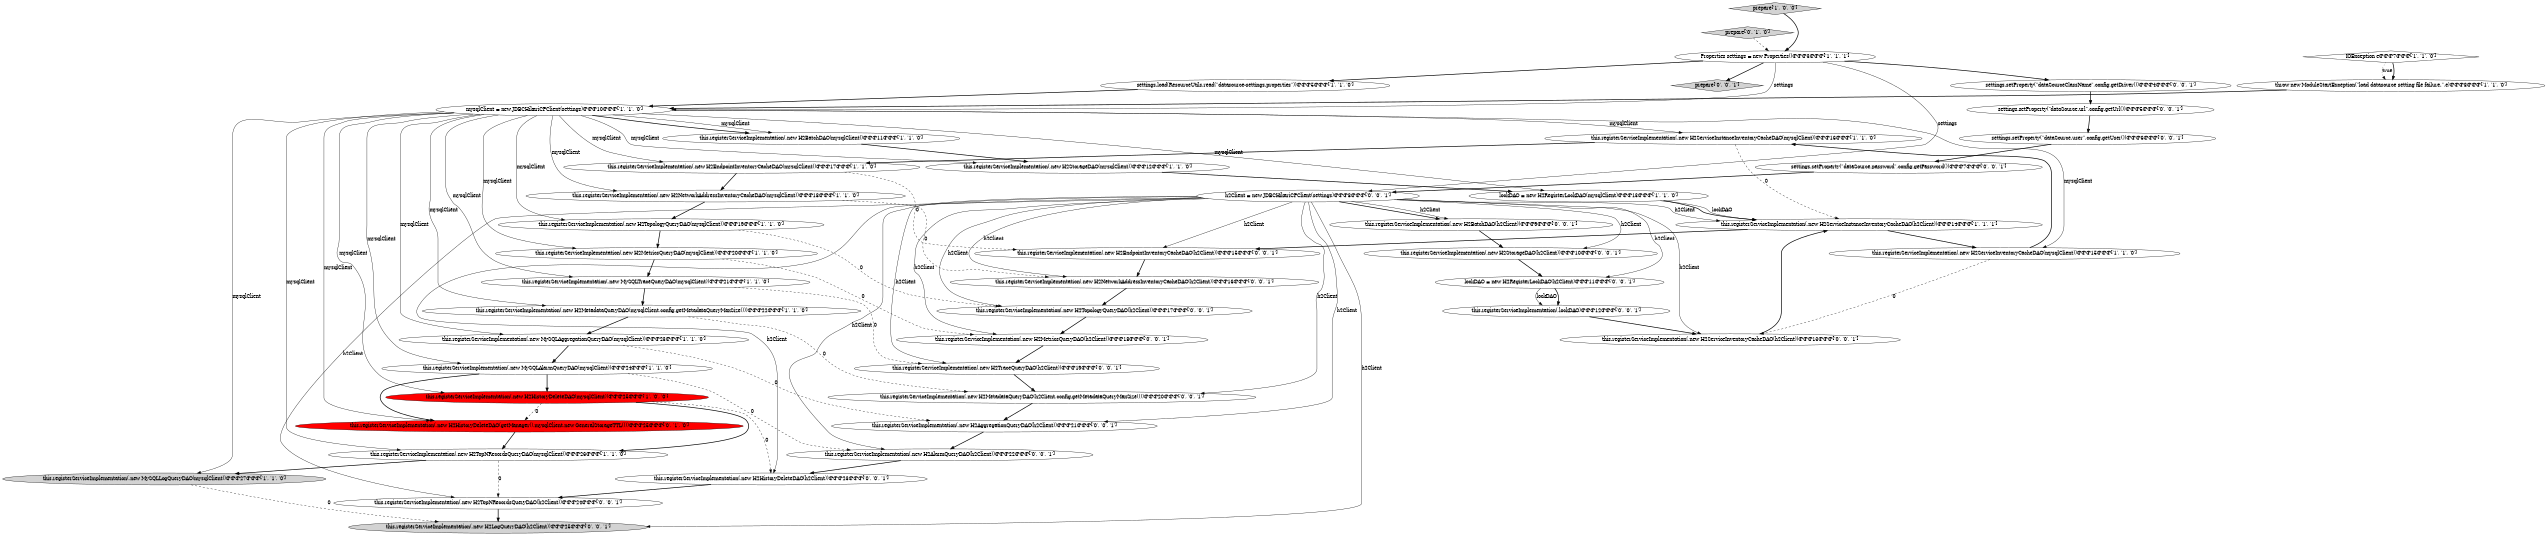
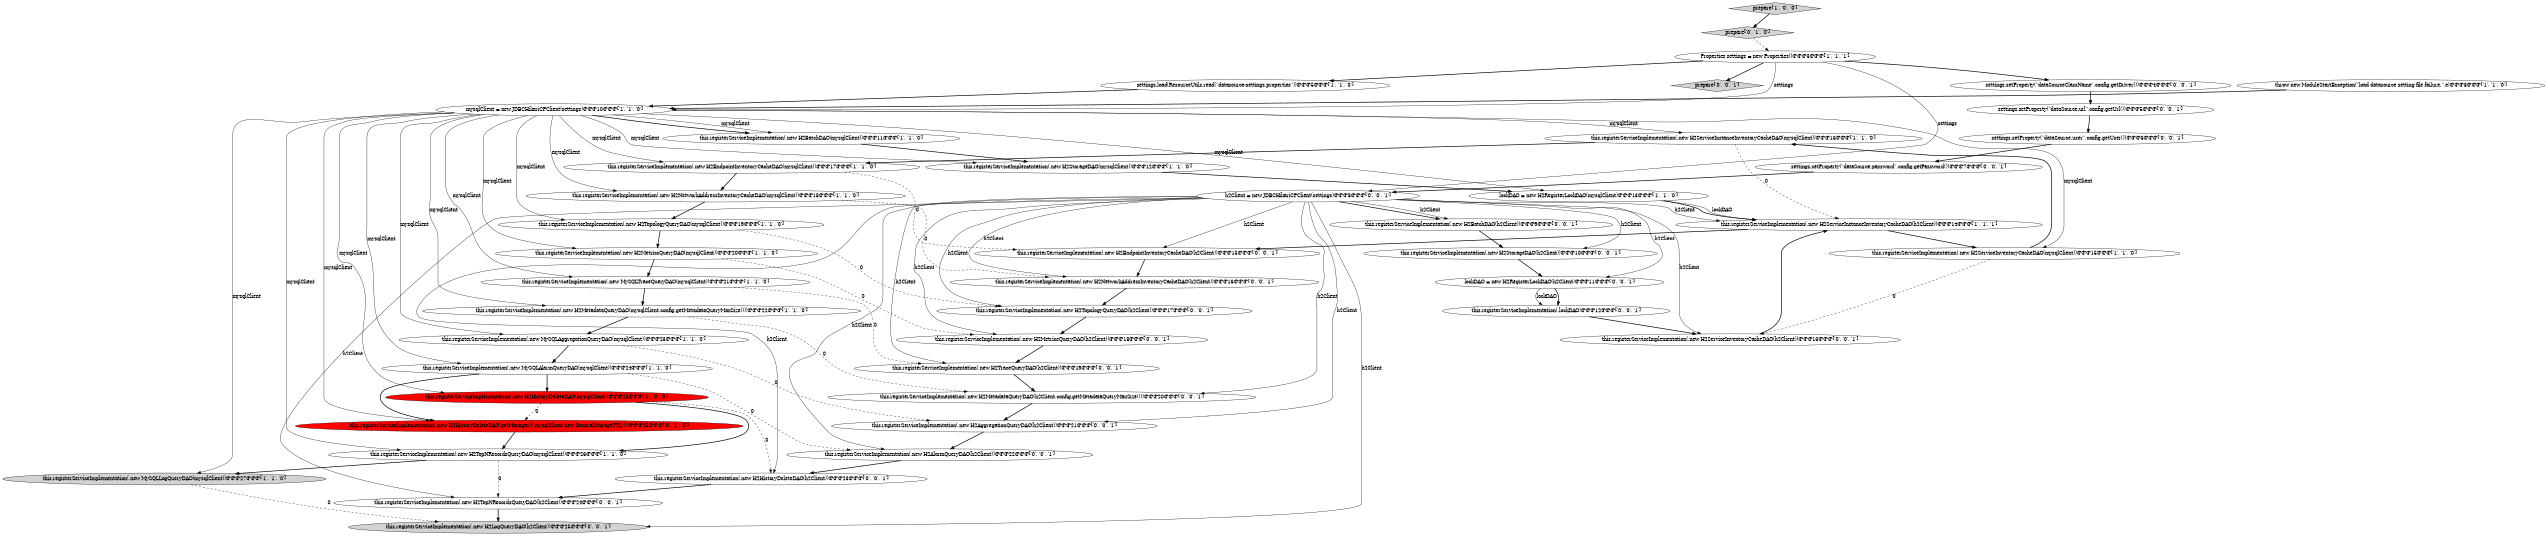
edge "prepare['1', '0', '0']" -> "Properties settings = new Properties()@@@3@@@['1', '1', '1']": now "prepare['1', '0', '0']" -> "prepare['0', '1', '0']"
node "IOException e@@@7@@@['1', '1', '0']": removed
